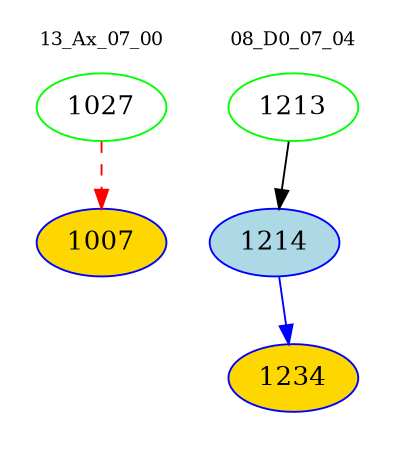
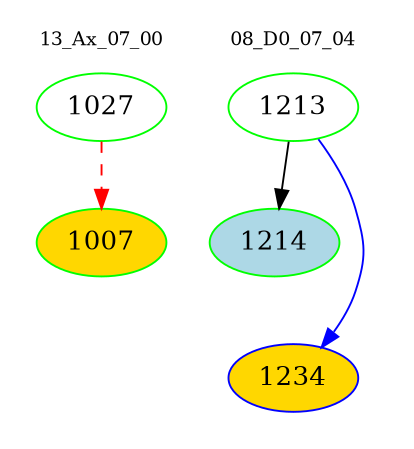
node "1007": color blue -> green
node "1214": color blue -> green
edge "1214" -> "1234": now "1213" -> "1234"
